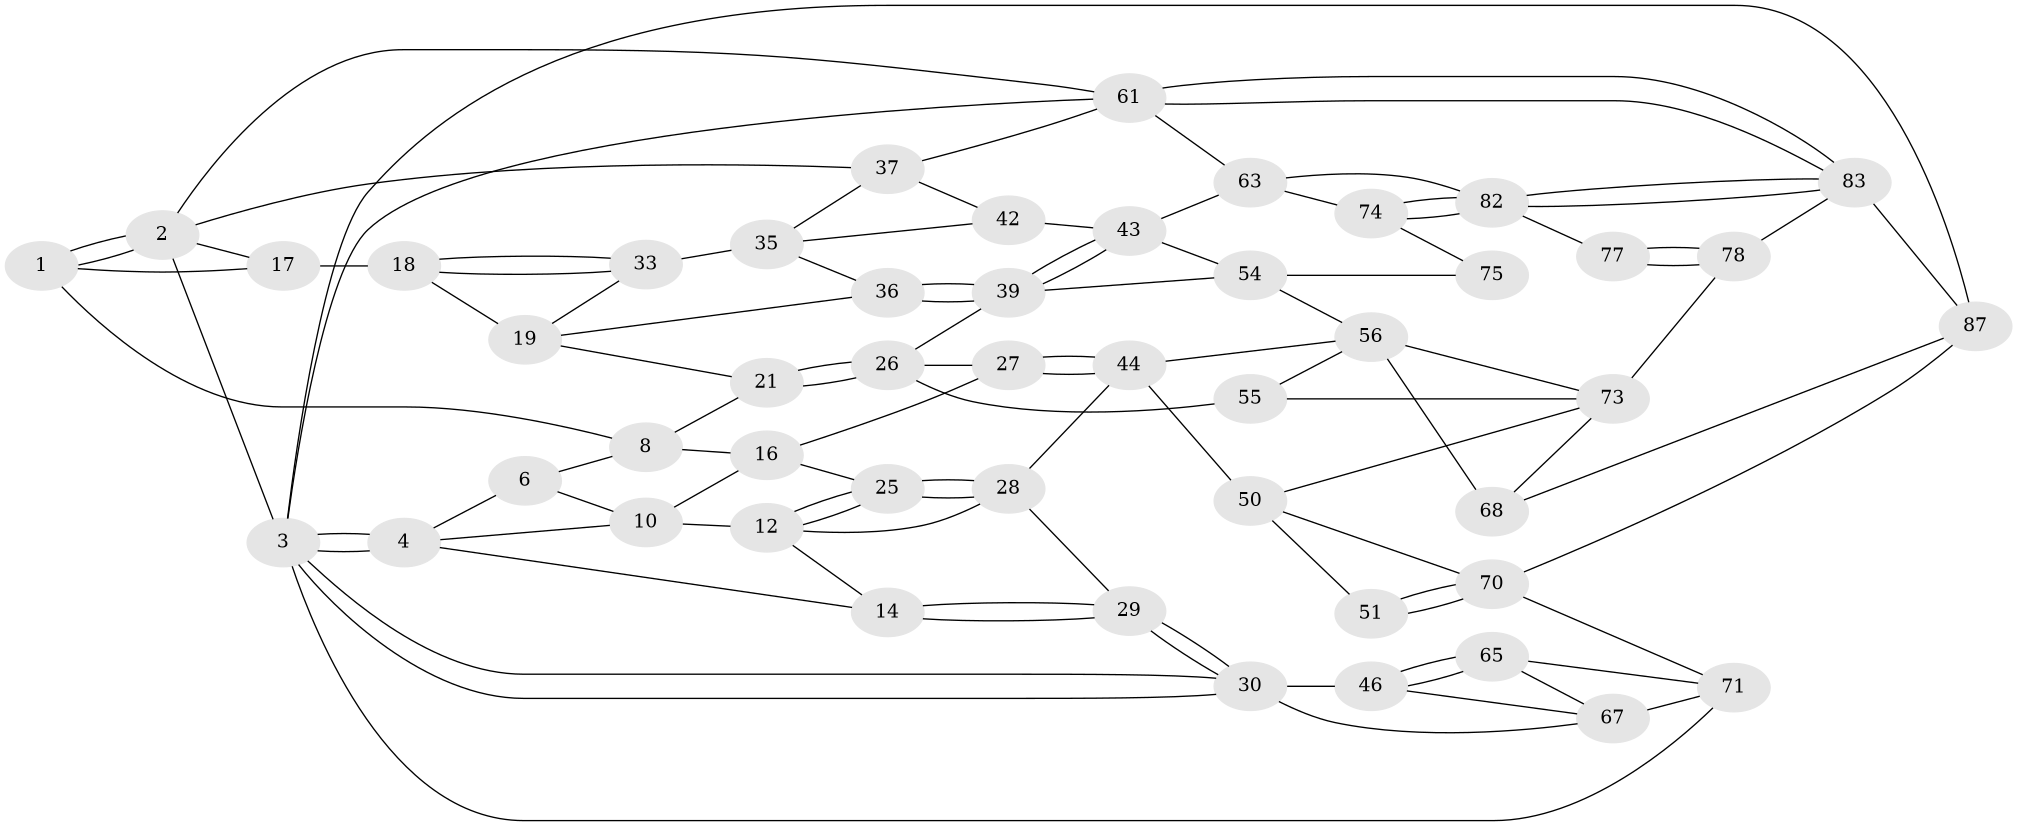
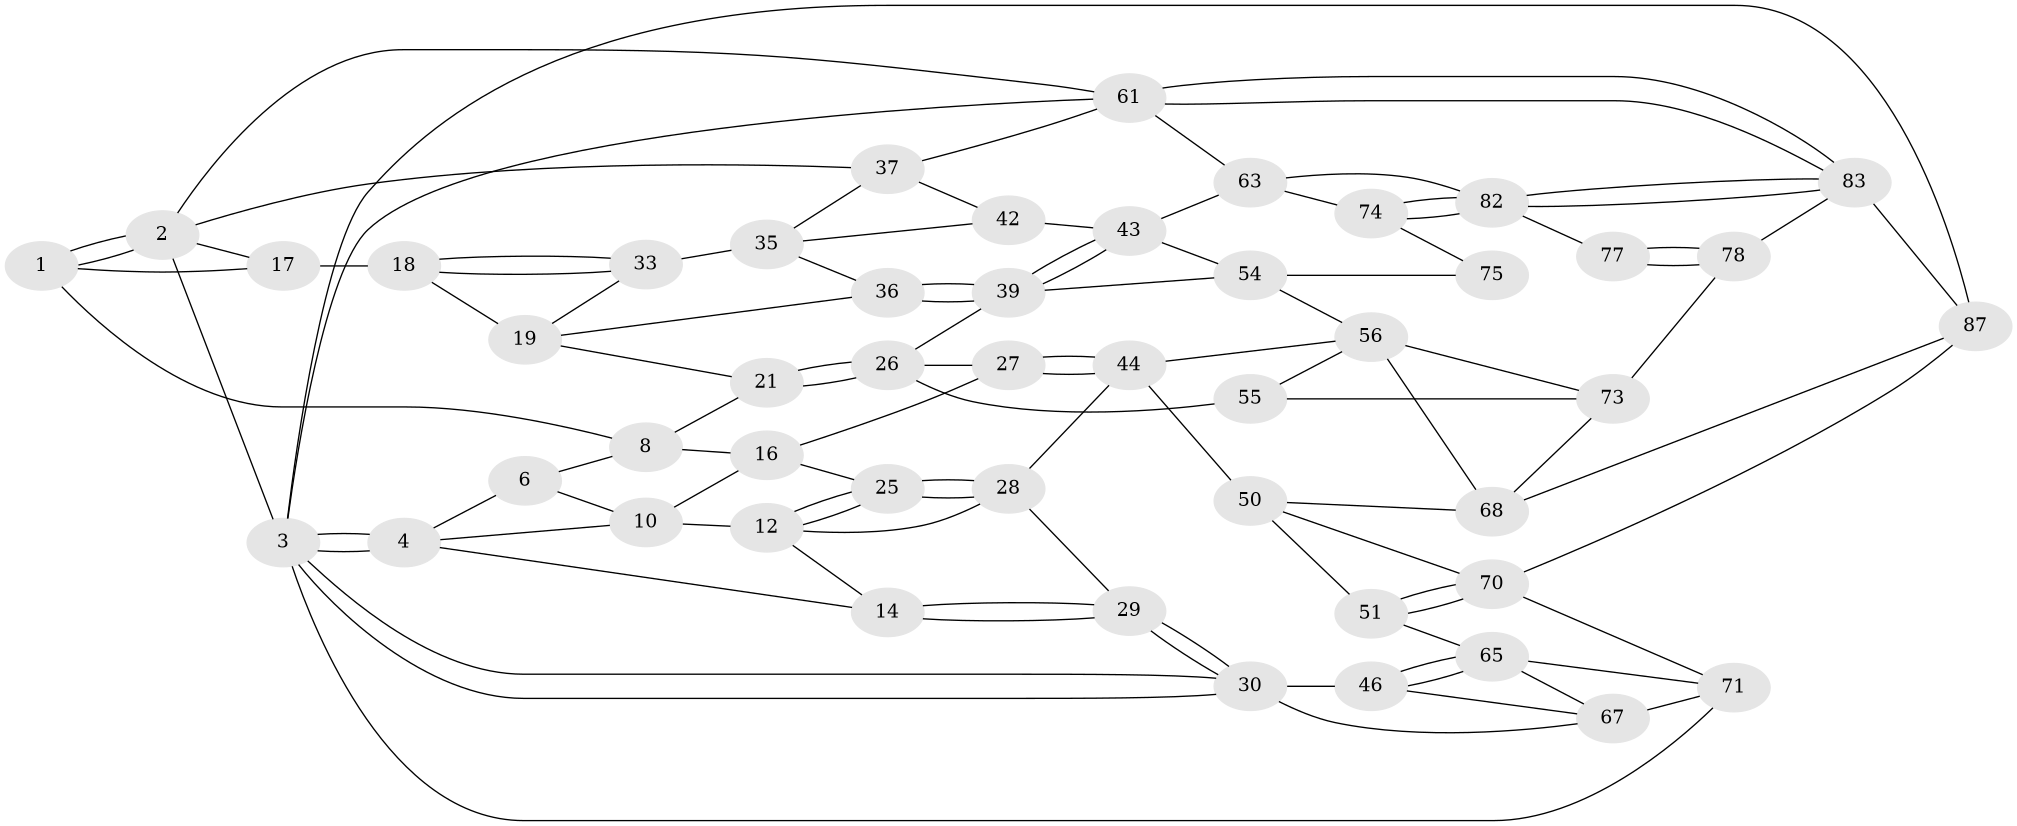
edge "73" -- "50": now "68" -- "50"
edge "51" -- "65": added
